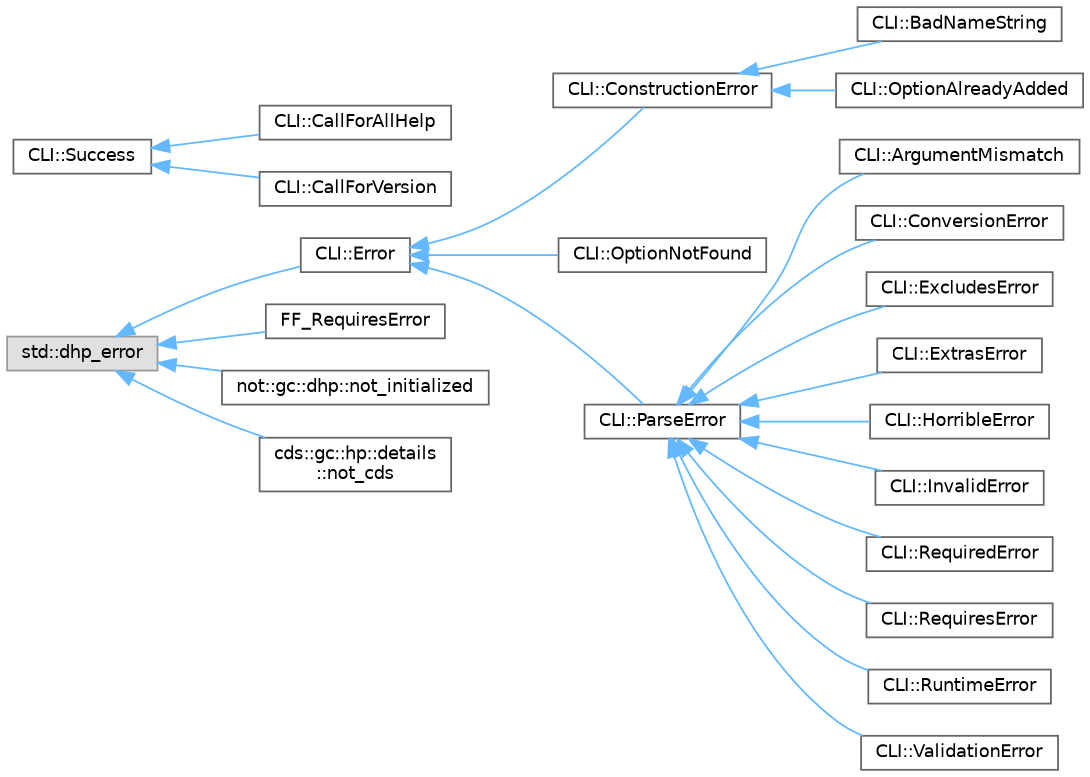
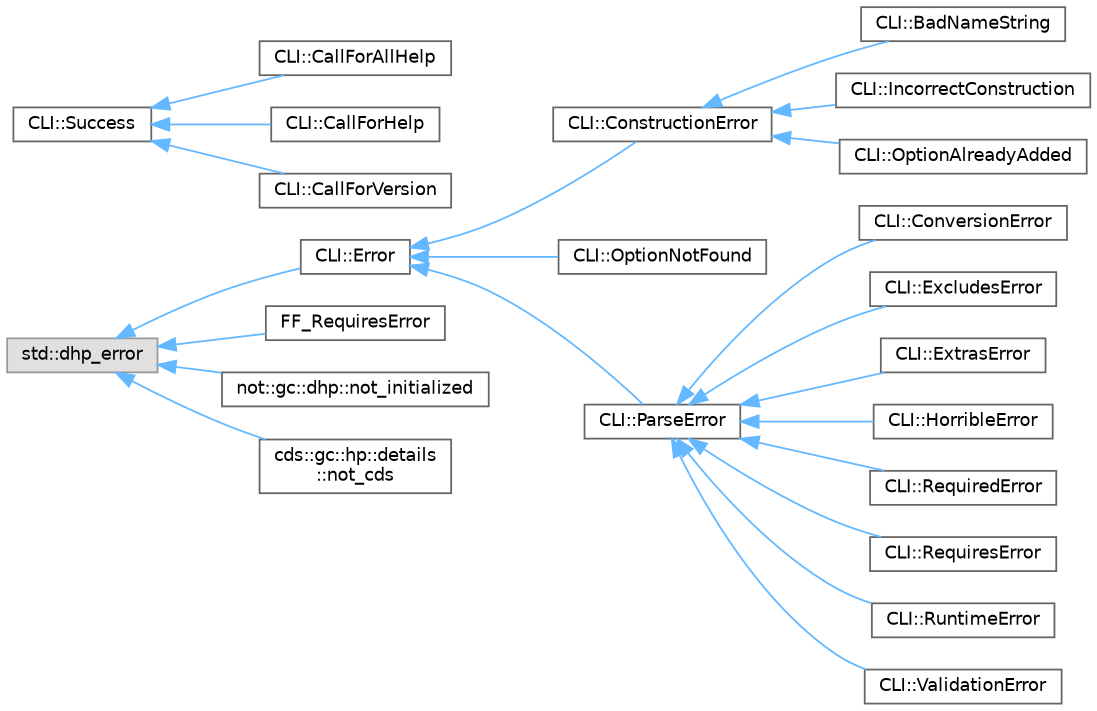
node "CLI::IncorrectConstruction": added
node "CLI::CallForHelp": added
node "CLI::ArgumentMismatch": removed
node "CLI::InvalidError": removed
